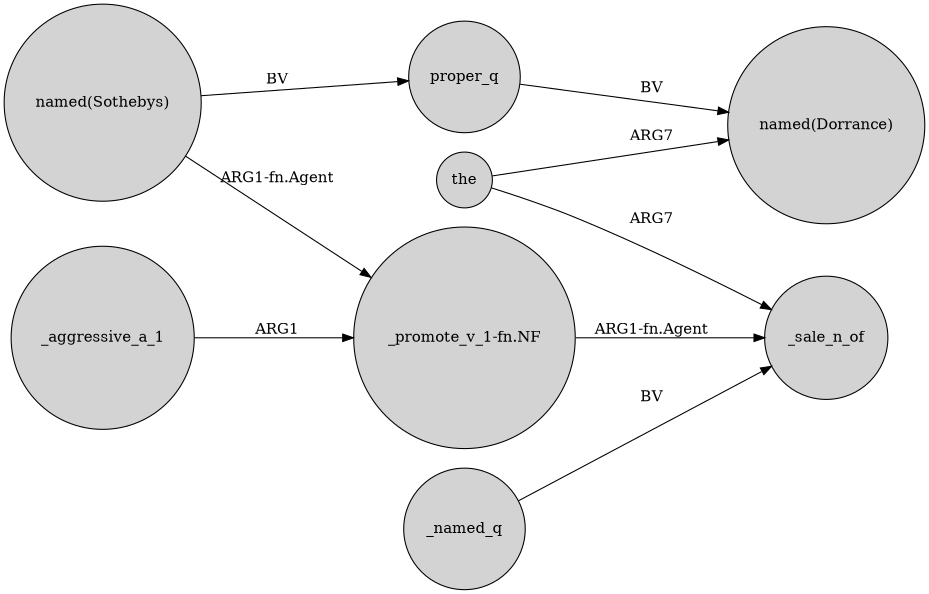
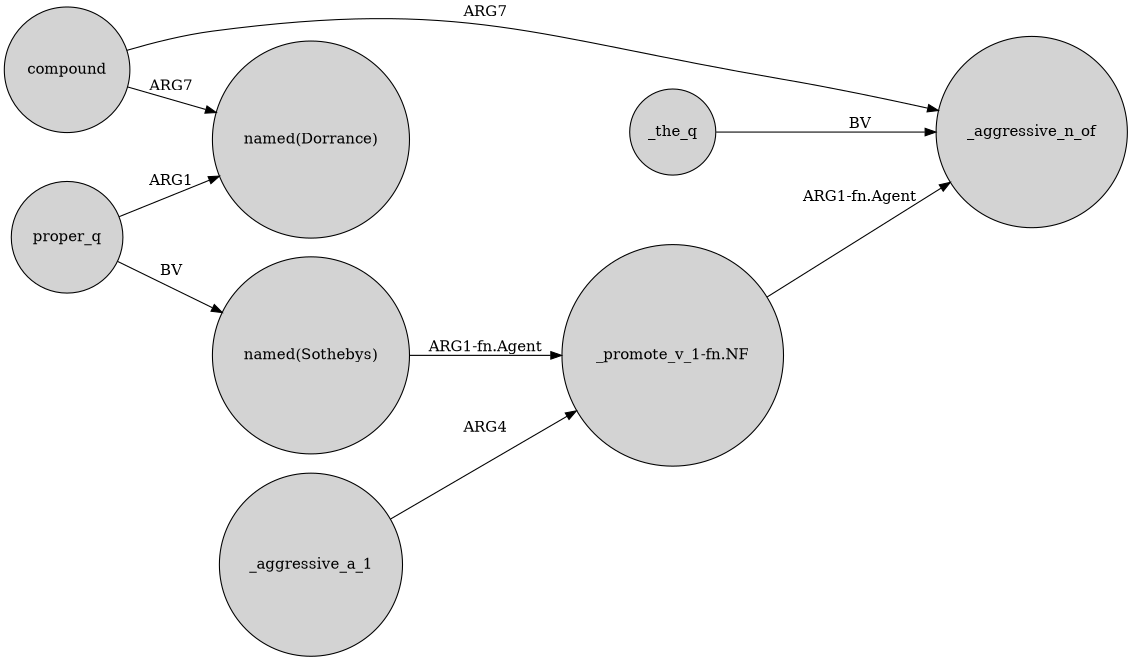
edge "proper_q" -> "named(Dorrance)": label "BV" -> "ARG1"
edge "named(Sothebys)" -> "proper_q": reversed
node "the": label "the" -> "compound"
edge "_aggressive_a_1" -> "_promote_v_1-fn.NF": label "ARG1" -> "ARG4"
node "_sale_n_of": label "_sale_n_of" -> "_aggressive_n_of"
node "_named_q": label "_named_q" -> "_the_q"
